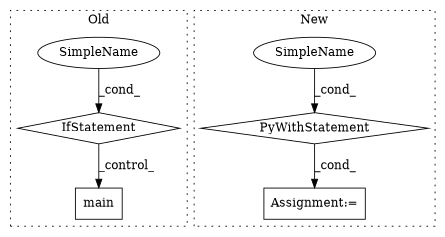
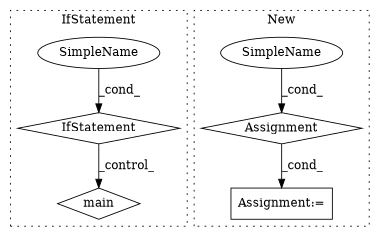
cluster "Old": label "Old" -> "IfStatement"
node "PyWithStatement": label "PyWithStatement" -> "Assignment"
node "main": shape box -> diamond
